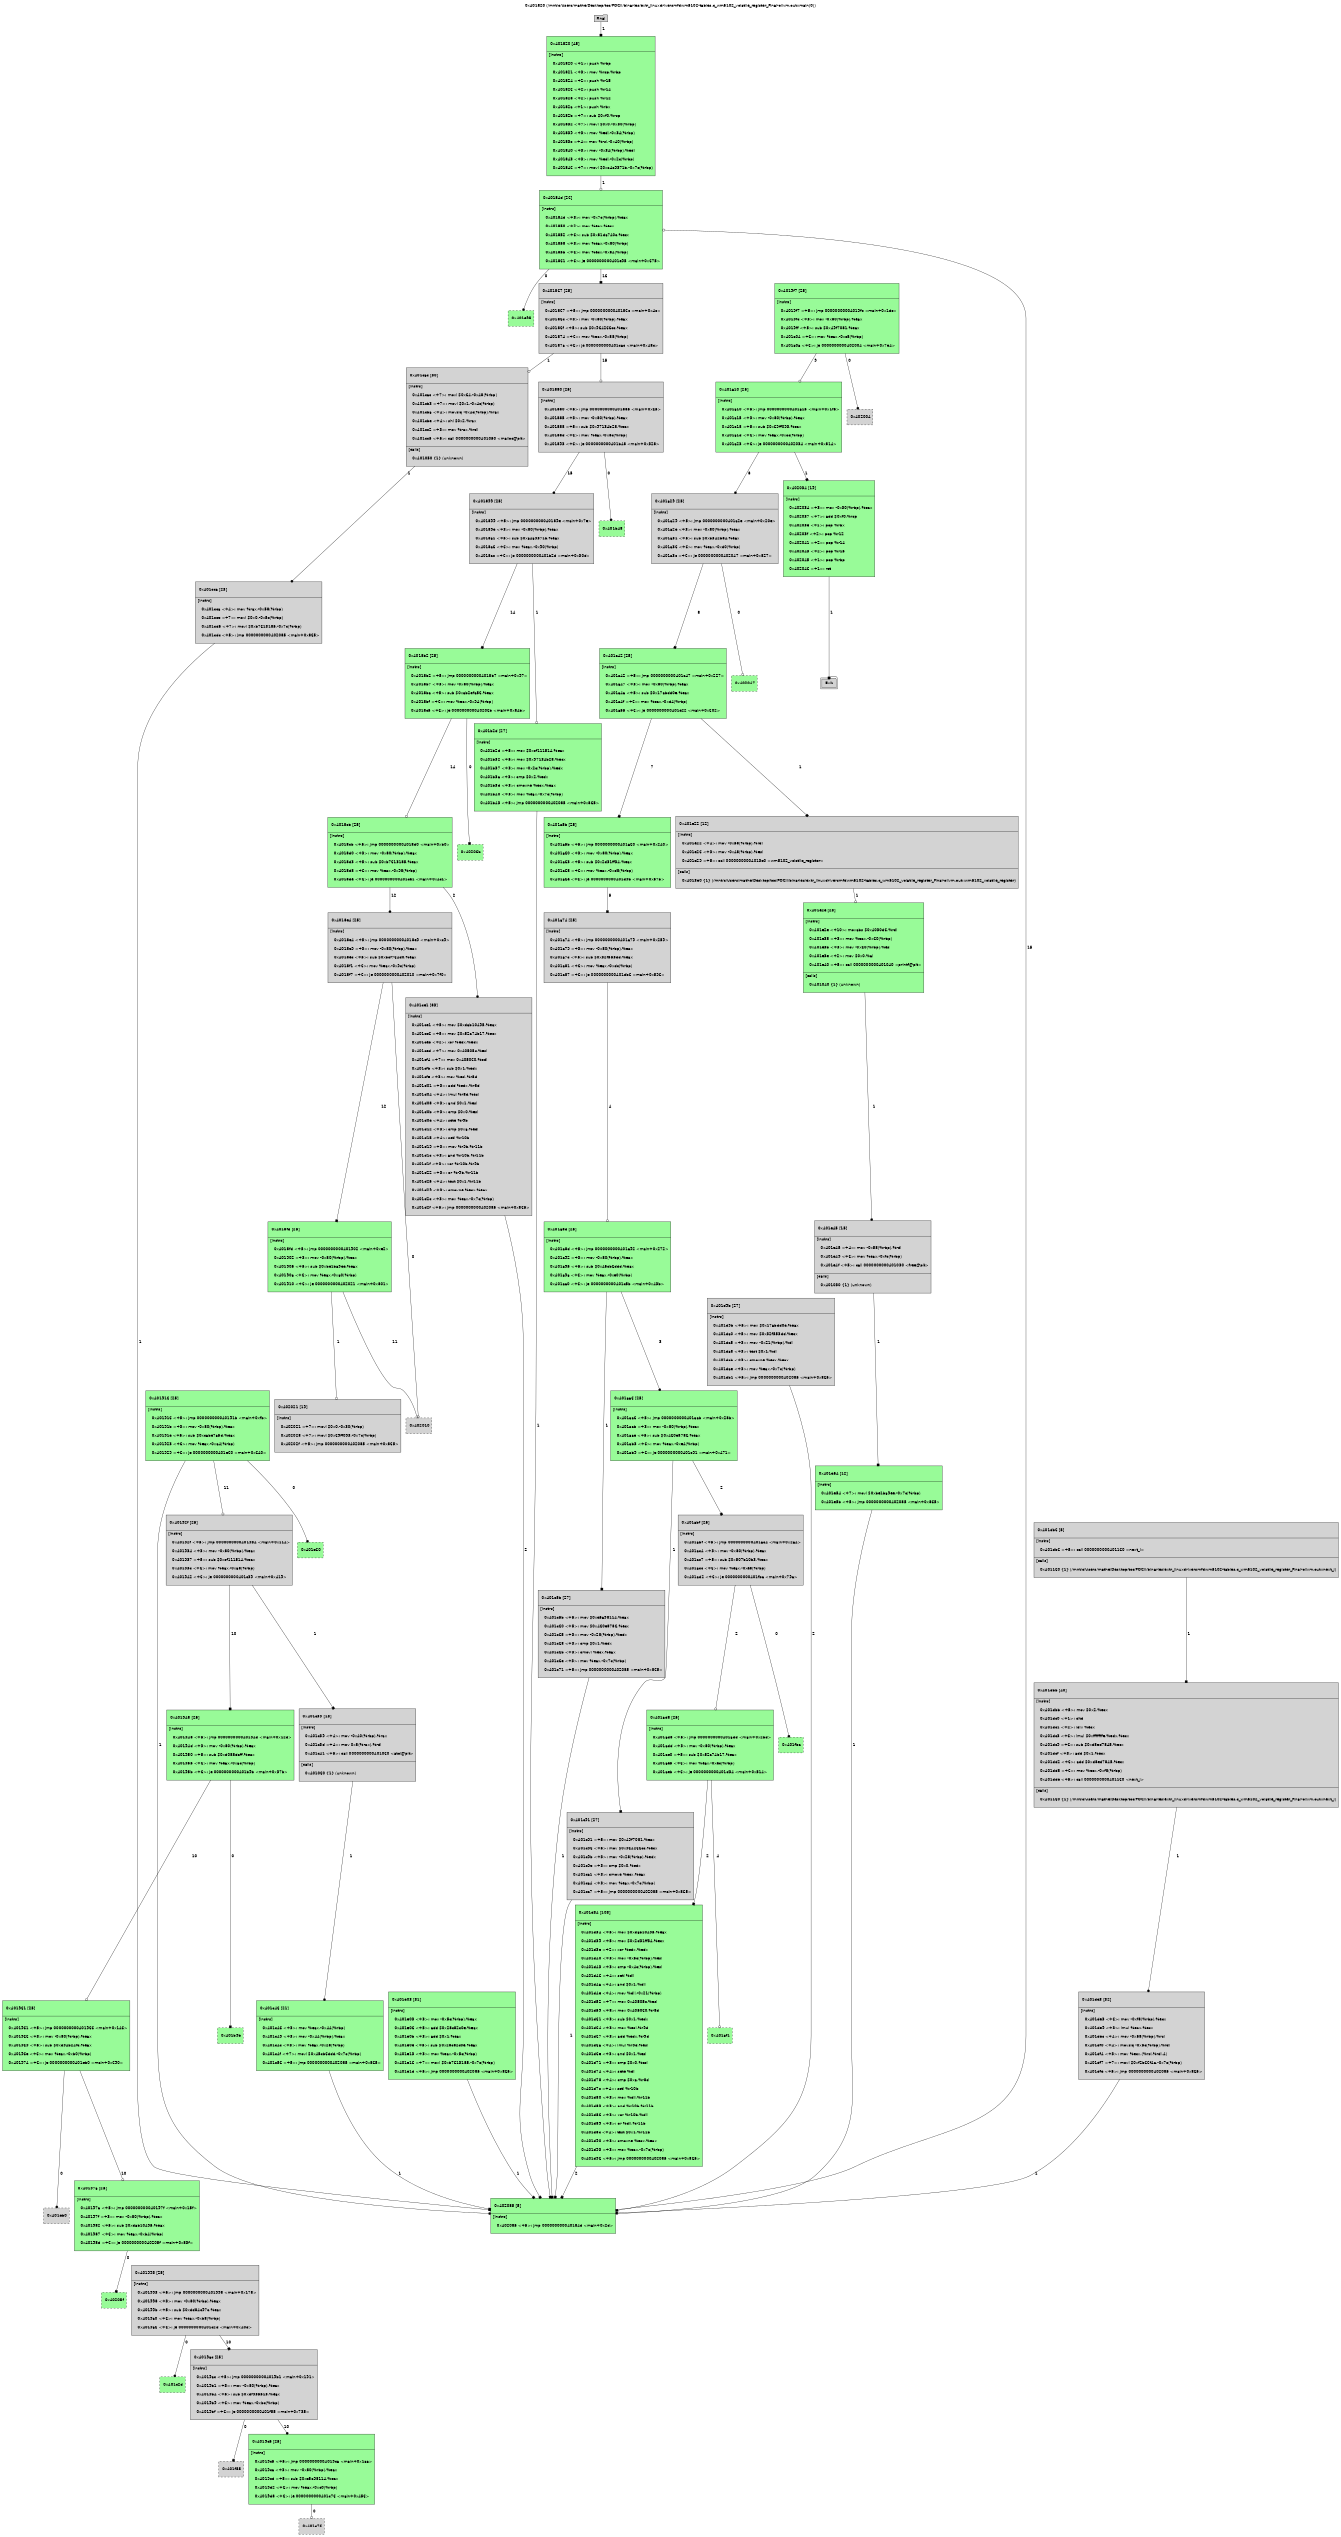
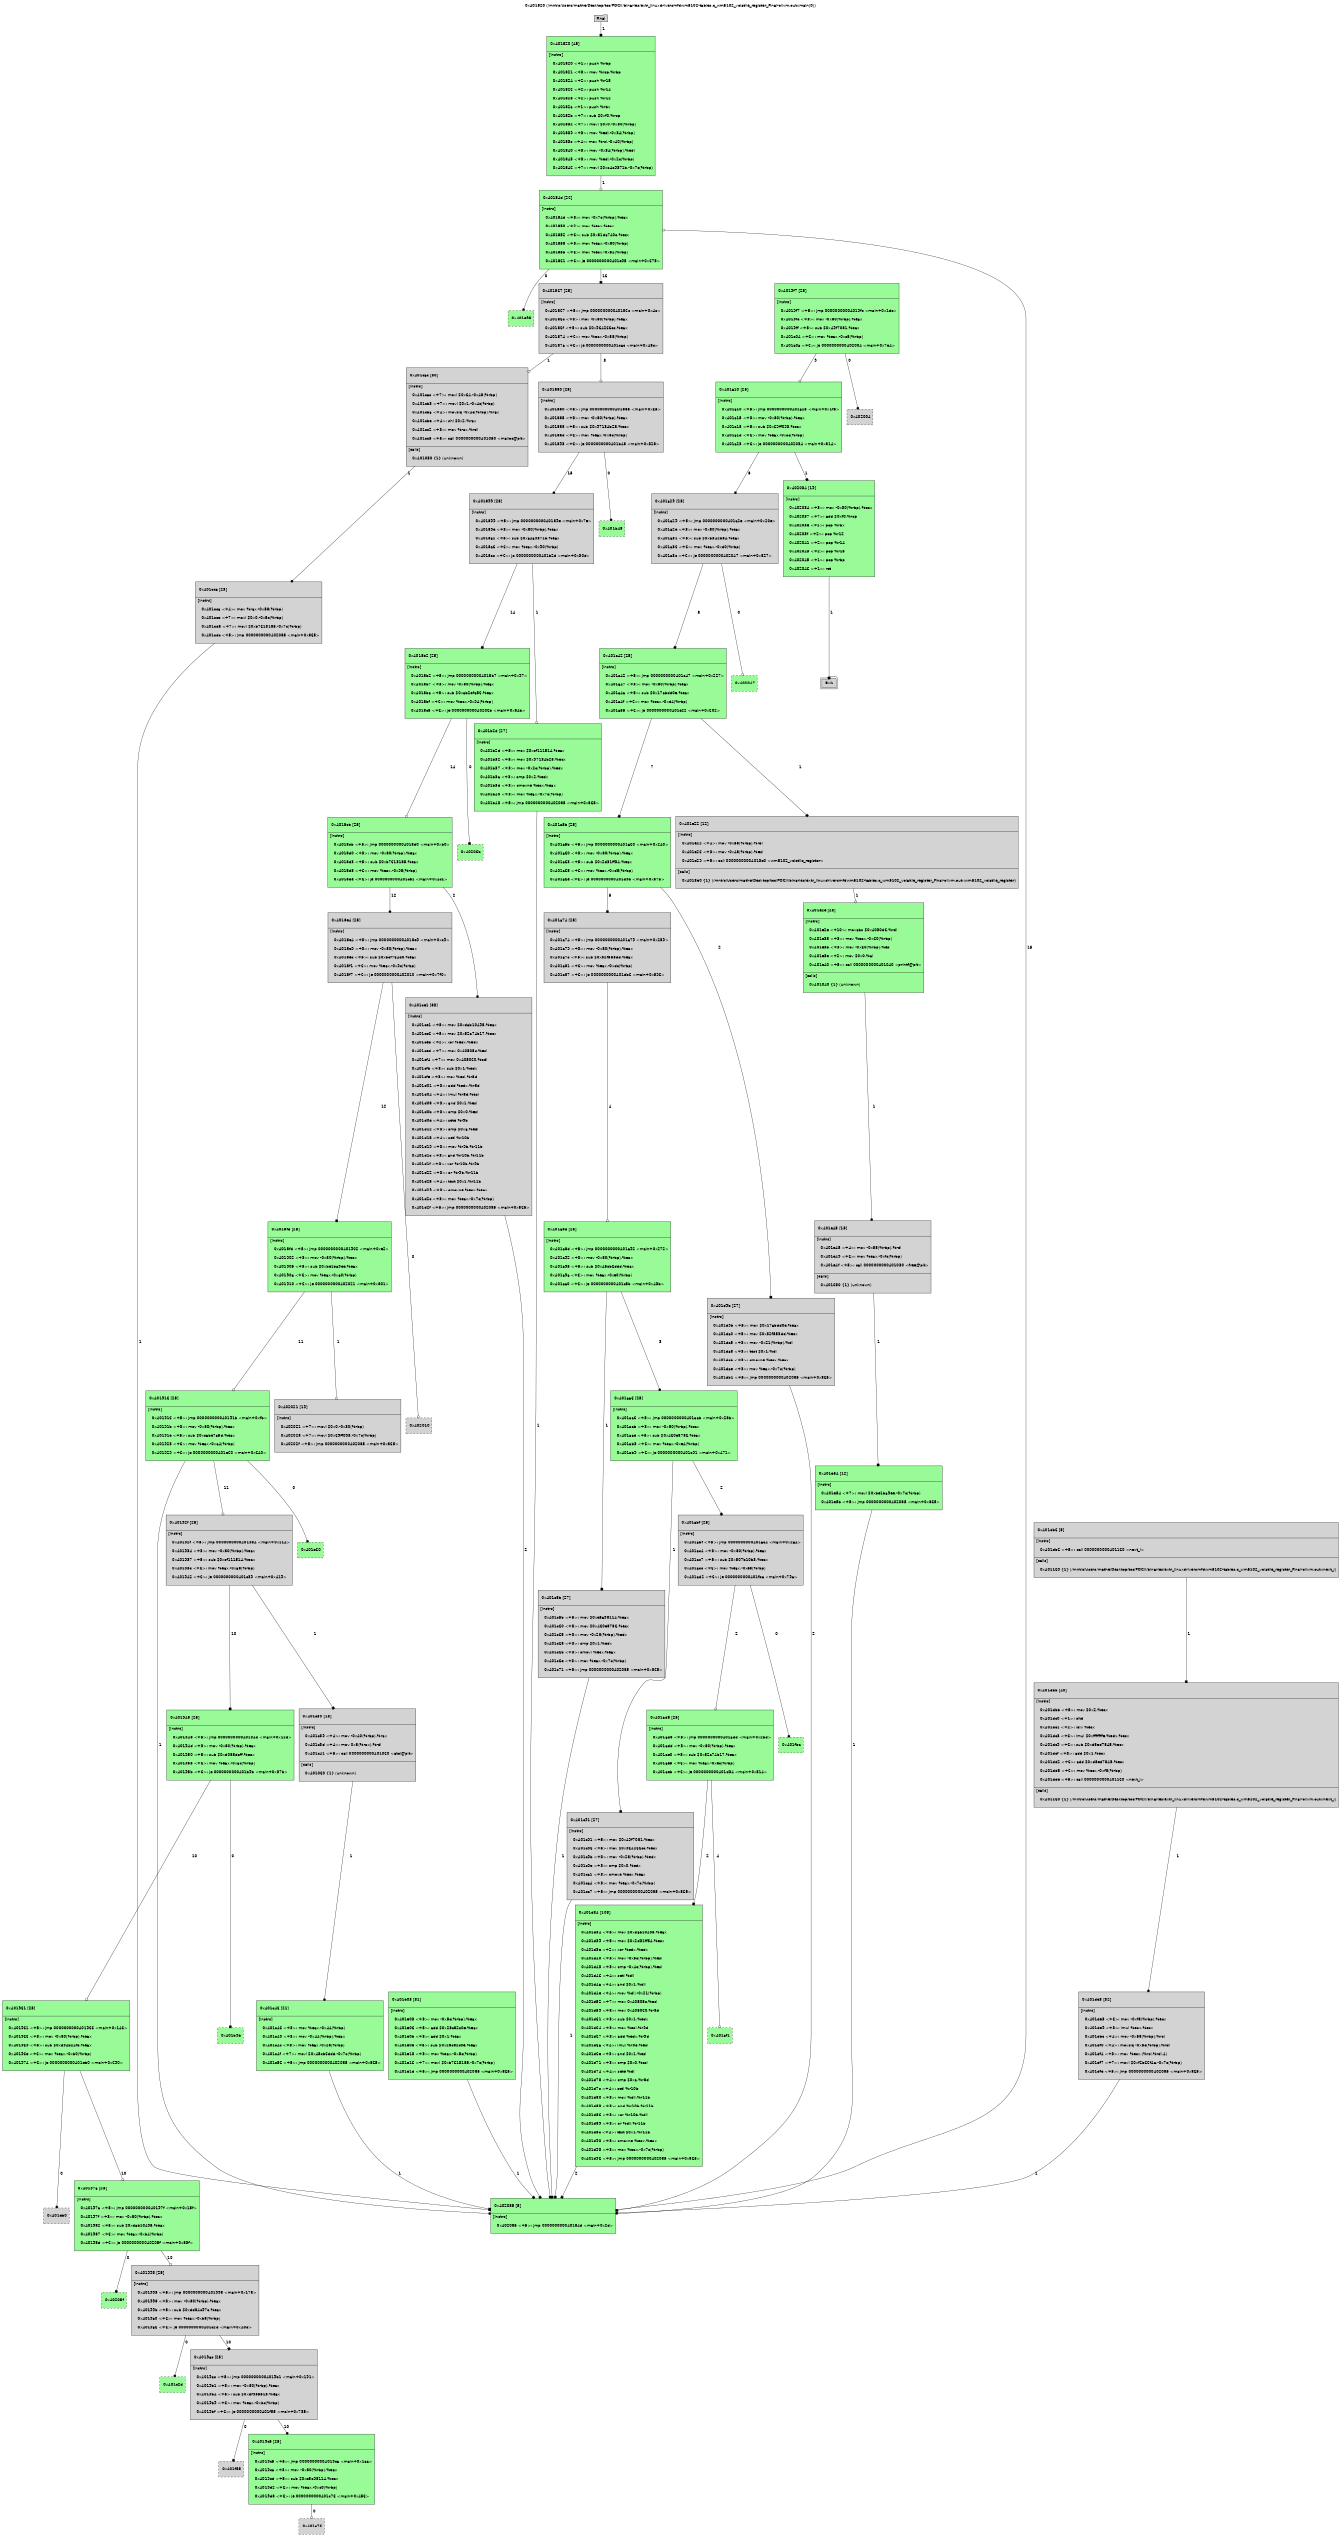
edge "0x401867 [25]" -> "0x401880 [25]": label " 15" -> " 3"
edge "0x401a5b [25]" -> "0x401d9b [27]": added, label "2"
edge "0x4018fd [25]" -> "0x402010": now "0x4018fd [25]" -> "0x401916 [25]"
edge "0x40197a [25]" -> "0x401993 [25]": added, label "10"
